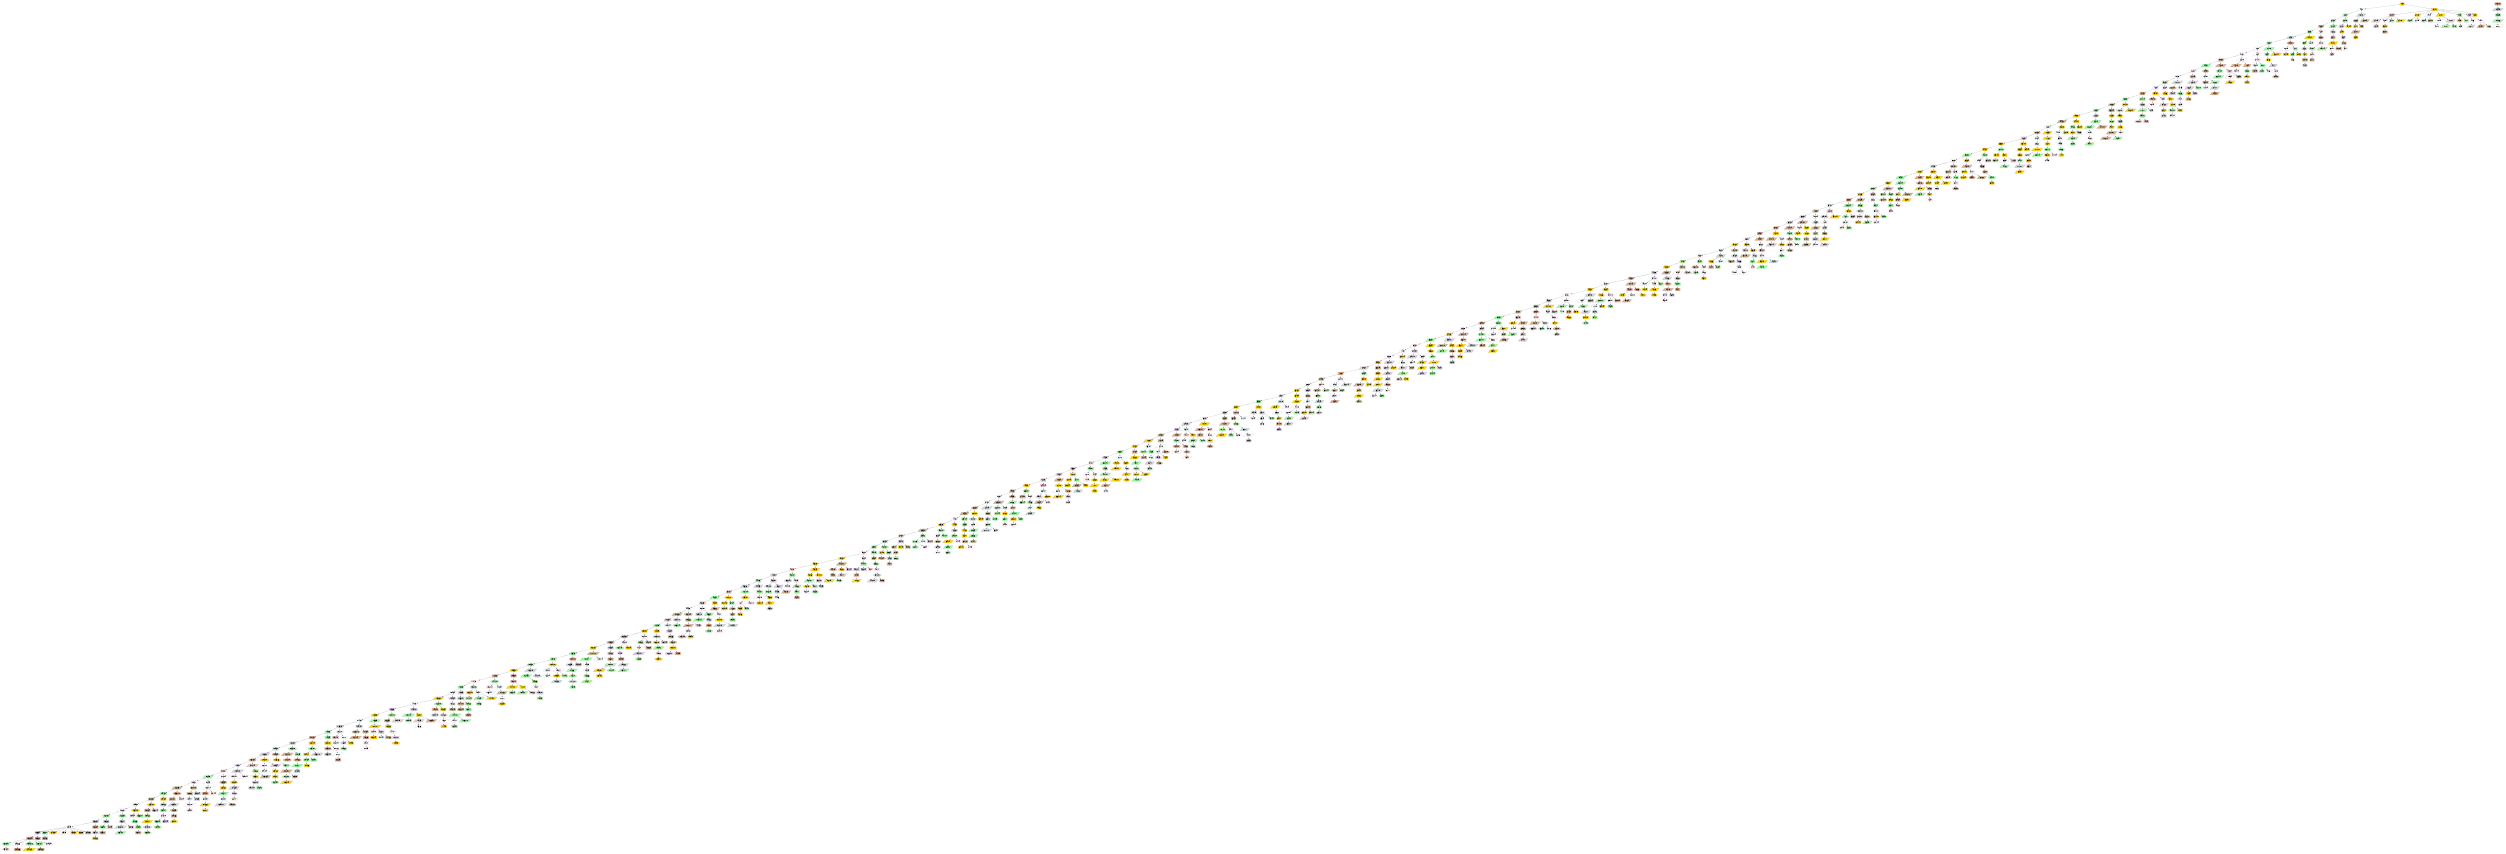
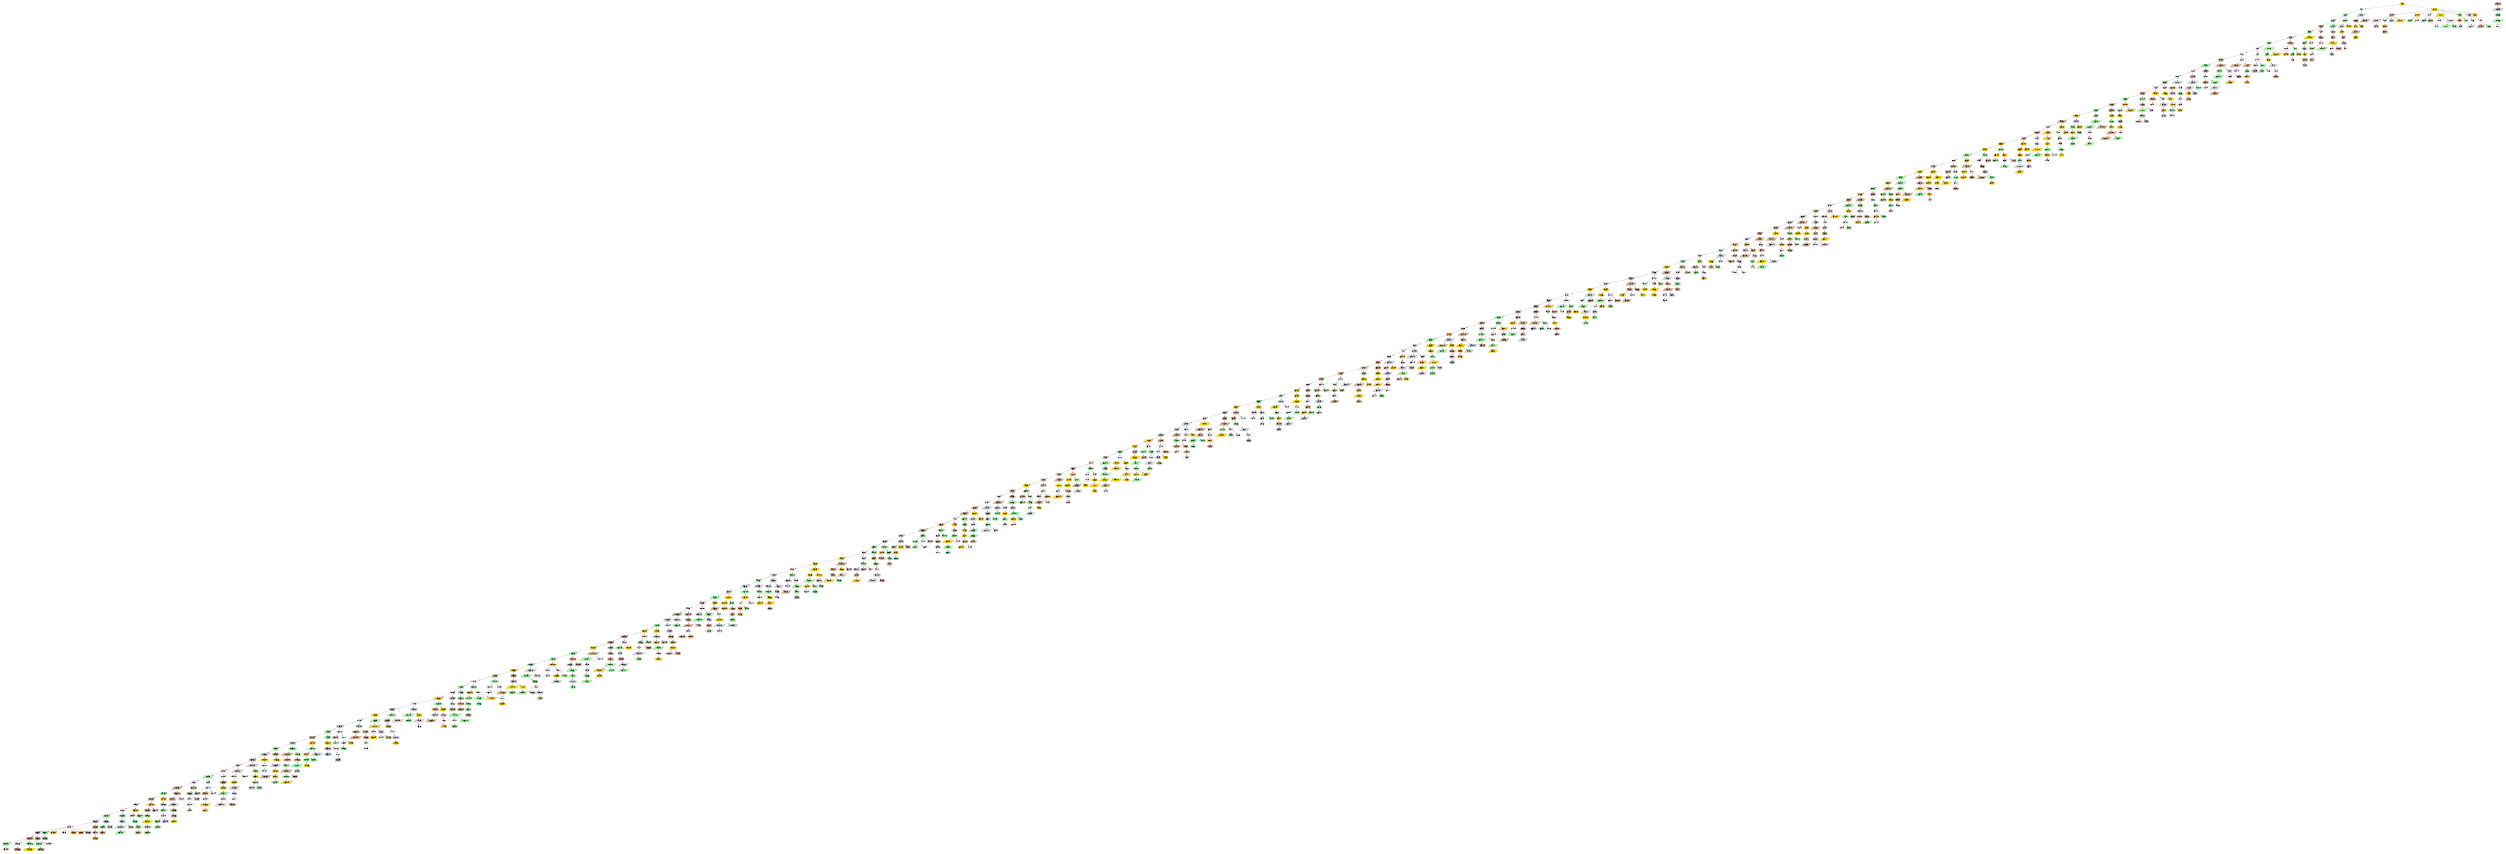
node "244:110": fillcolor gold -> lightgrey
